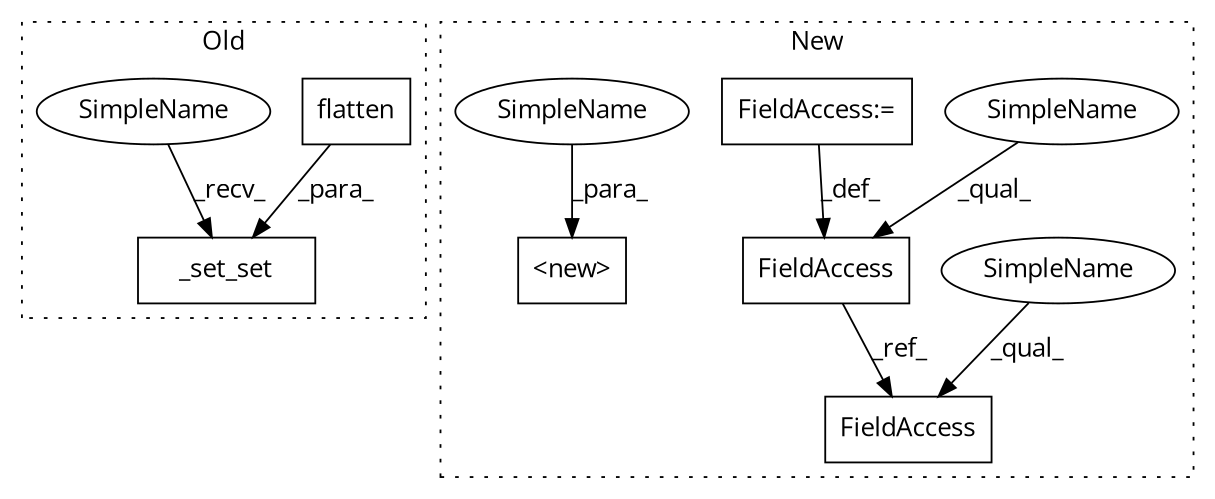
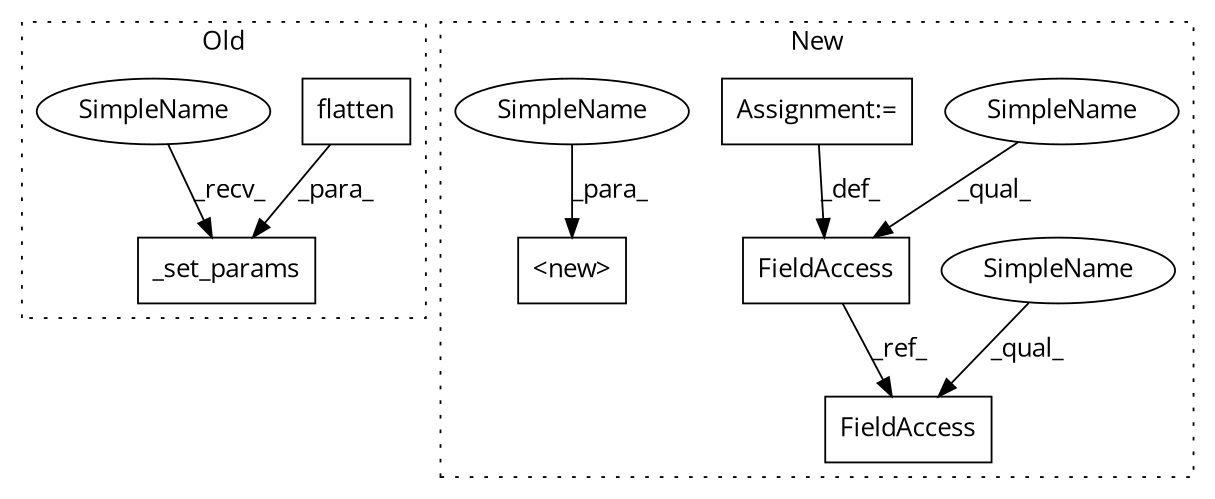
node "FieldAccess:=": label "FieldAccess:=" -> "Assignment:="
node "_set_set": label "_set_set" -> "_set_params"
